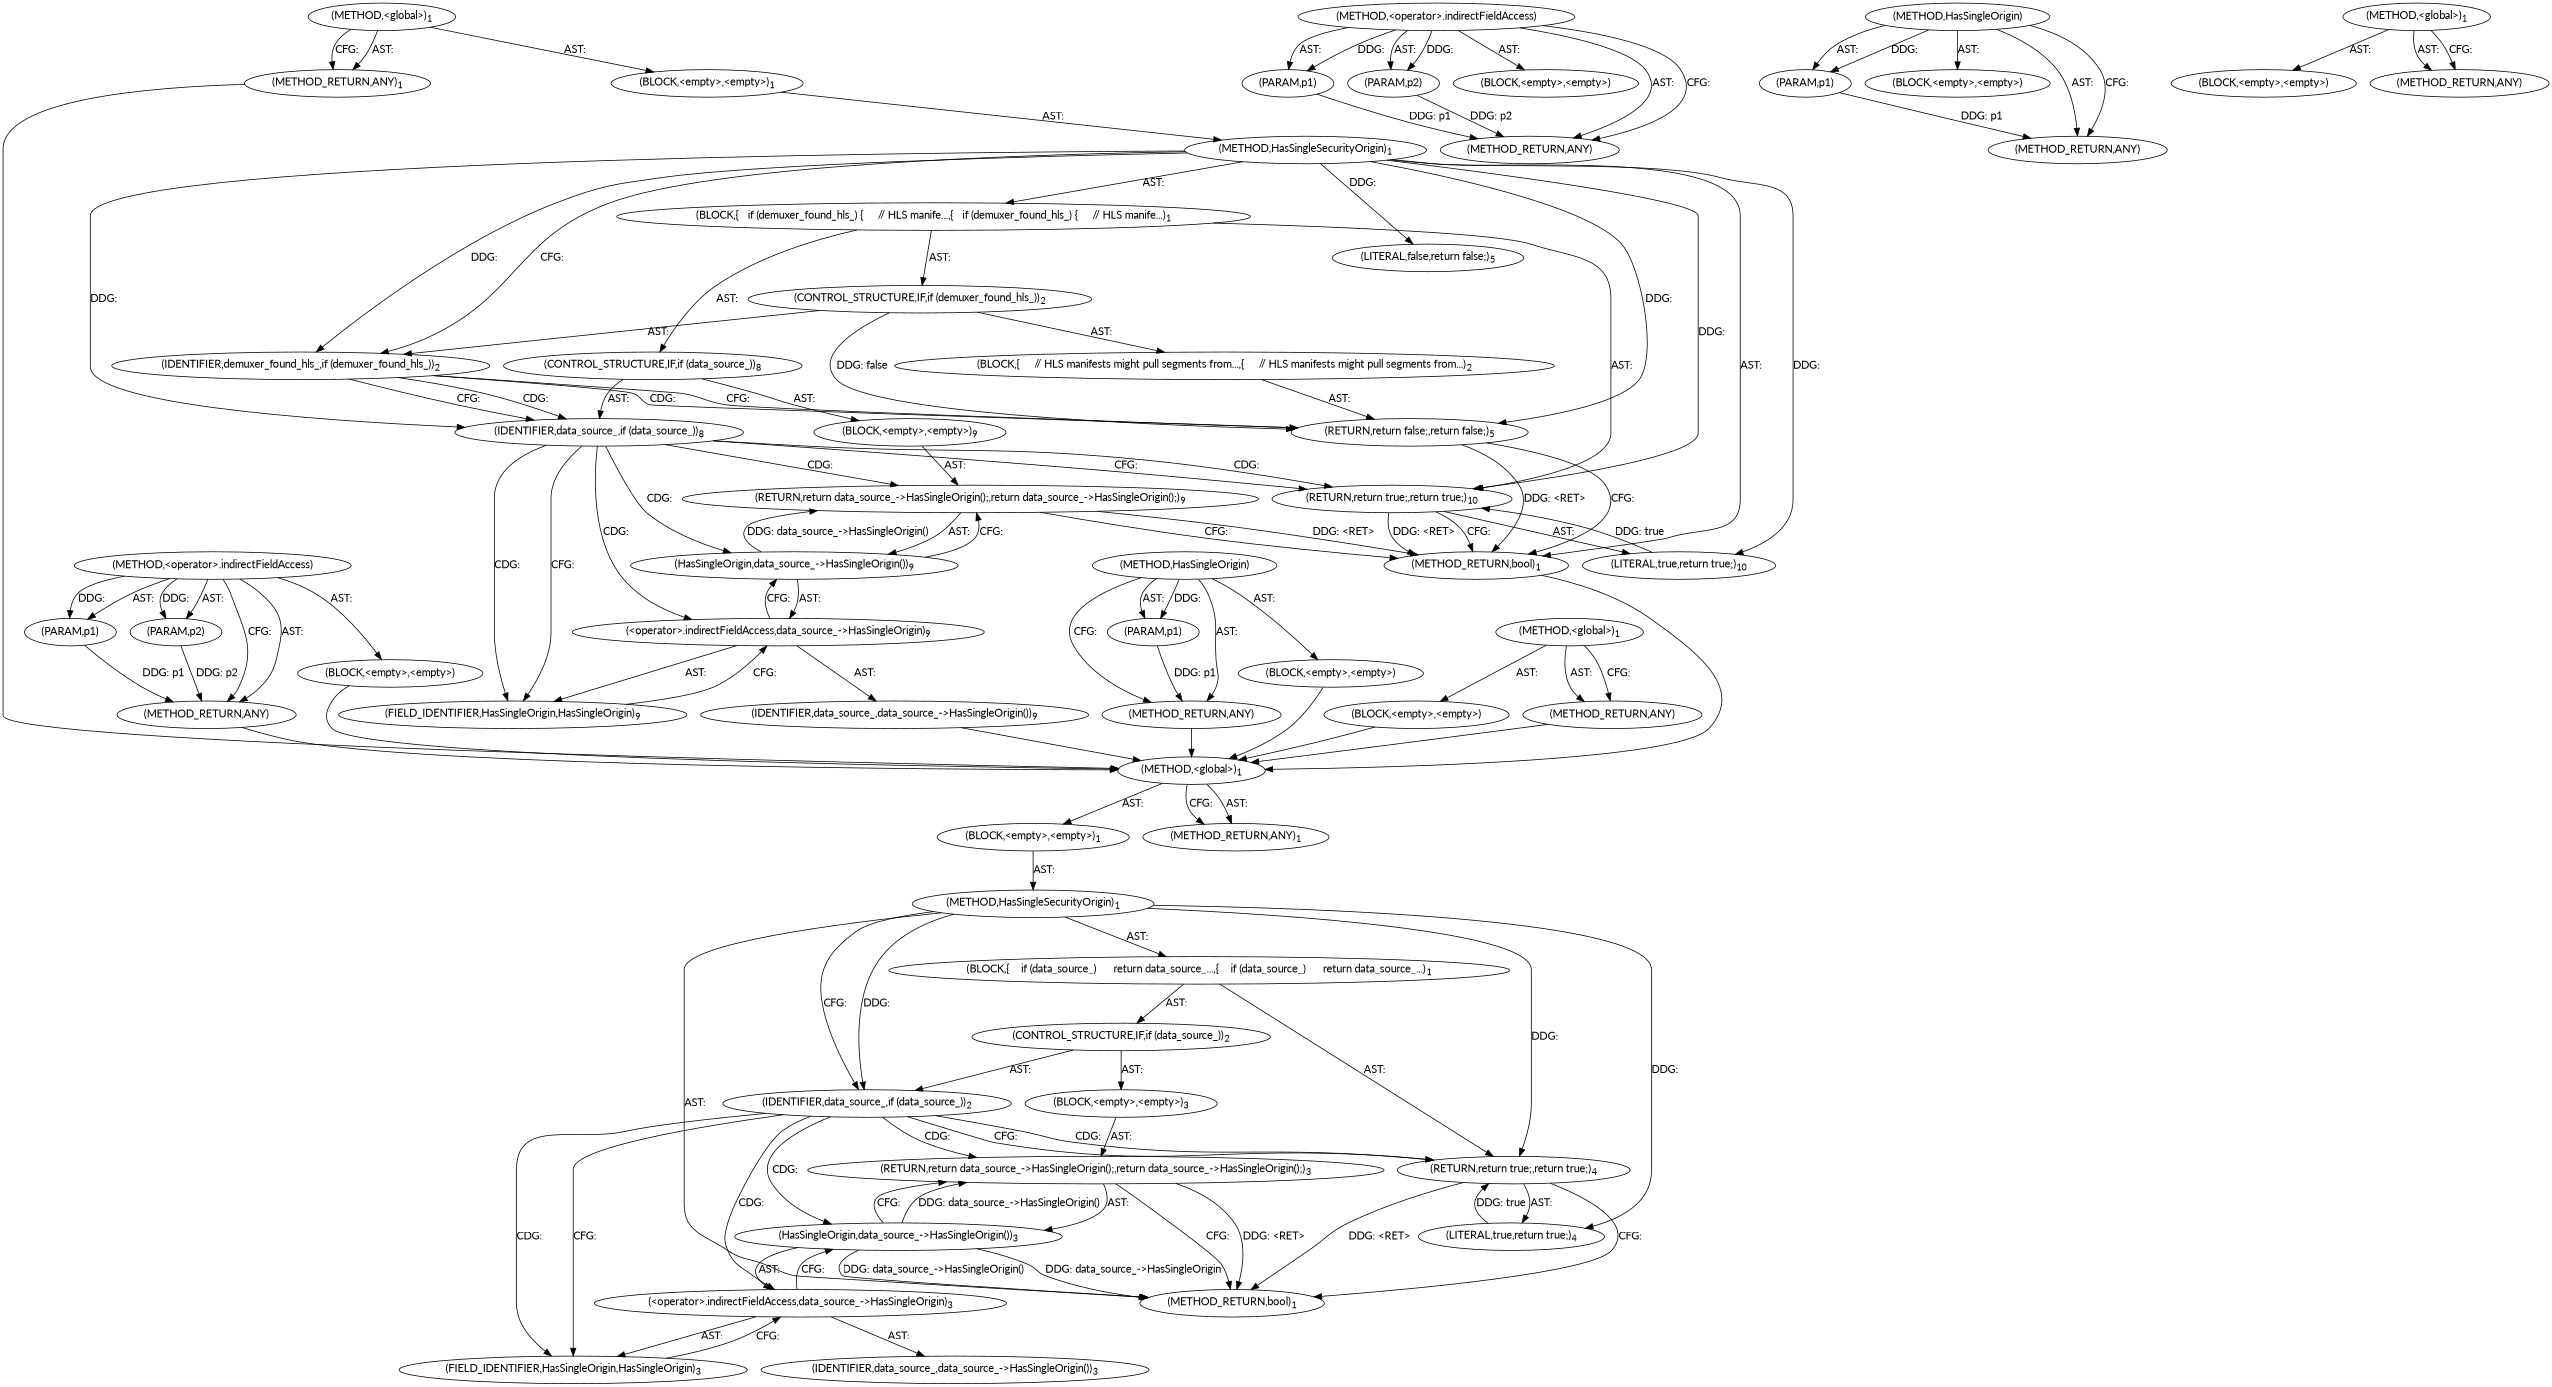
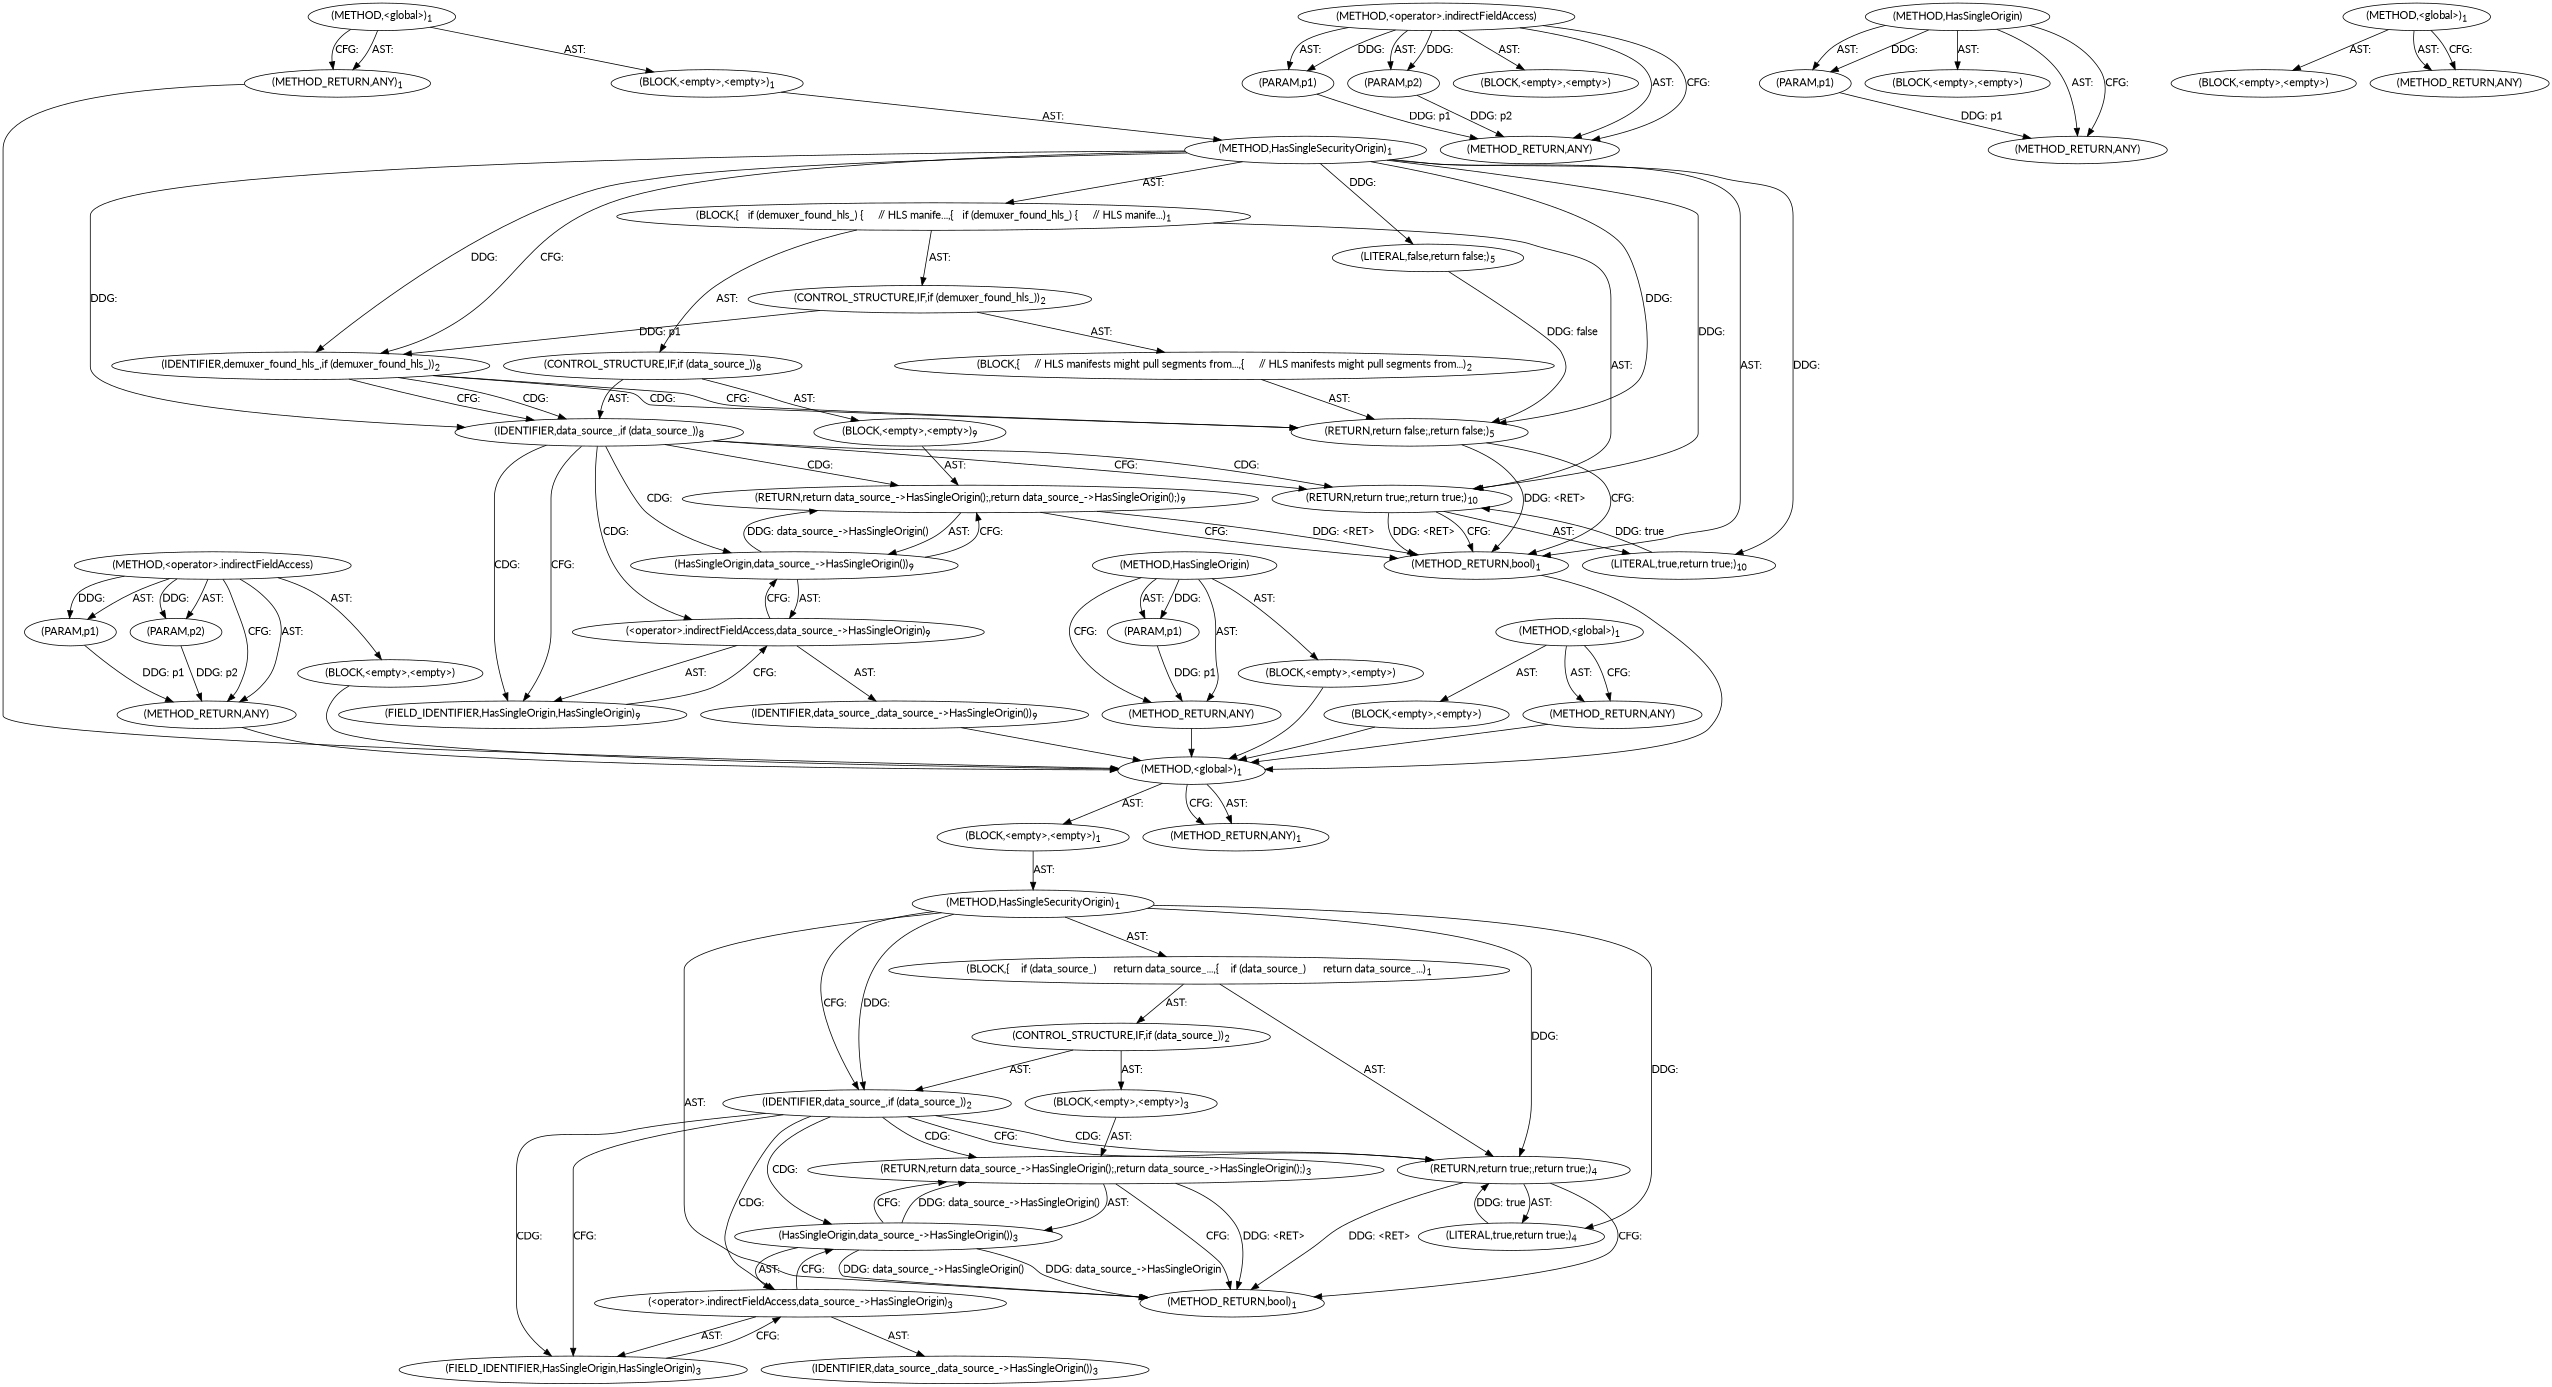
edge "(CONTROL_STRUCTURE,IF,if (demuxer_found_hls_))" -> "(IDENTIFIER,demuxer_found_hls_,if (demuxer_found_hls_))": label "AST: " -> "DDG: p1"
edge "(CONTROL_STRUCTURE,IF,if (demuxer_found_hls_))" -> "(RETURN,return false;,return false;)": now "(LITERAL,false,return false;)" -> "(RETURN,return false;,return false;)"
